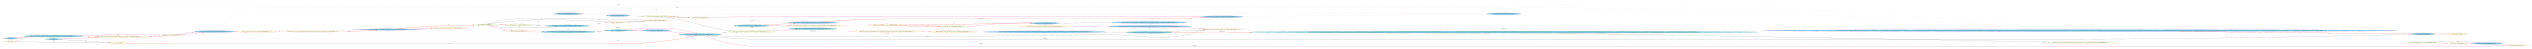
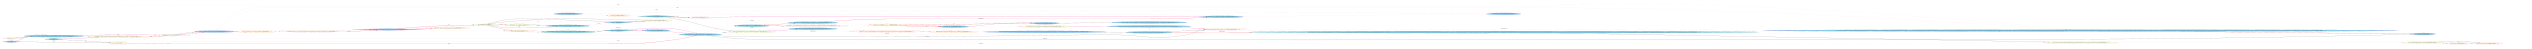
node "item.setData(project)@@@41@@@['0', '0', '1']": fillcolor skyblue -> lightyellow
node "projectList.contains(project)@@@42@@@['0', '0', '1']": fillcolor lightyellow -> skyblue
node "resource != null@@@15@@@['0', '0', '1']": fillcolor lightyellow -> skyblue
node "scriptsNavigator.setLayoutData(gd)@@@11@@@['1', '1', '0']": fillcolor lightyellow -> skyblue
node "updateState()@@@56@@@['1', '1', '0']": removed
node "createControl['1', '0', '0']": fillcolor skyblue -> lightyellow
node "createControl['0', '1', '0']": fillcolor lightyellow -> skyblue
node "exportDriverCheck.setLayoutData(gd)@@@93@@@['0', '0', '1']": fillcolor skyblue -> lightyellow
node "setControl(placeholder)@@@94@@@['0', '0', '1']": removed
